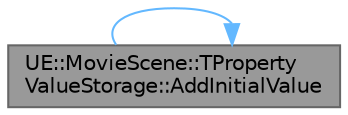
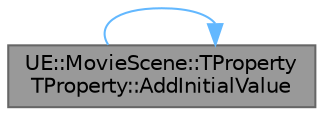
node "UE::MovieScene::TProperty ValueStorage::AddInitialValue": label "UE::MovieScene::TProperty ValueStorage::AddInitialValue" -> "UE::MovieScene::TProperty TProperty::AddInitialValue"
